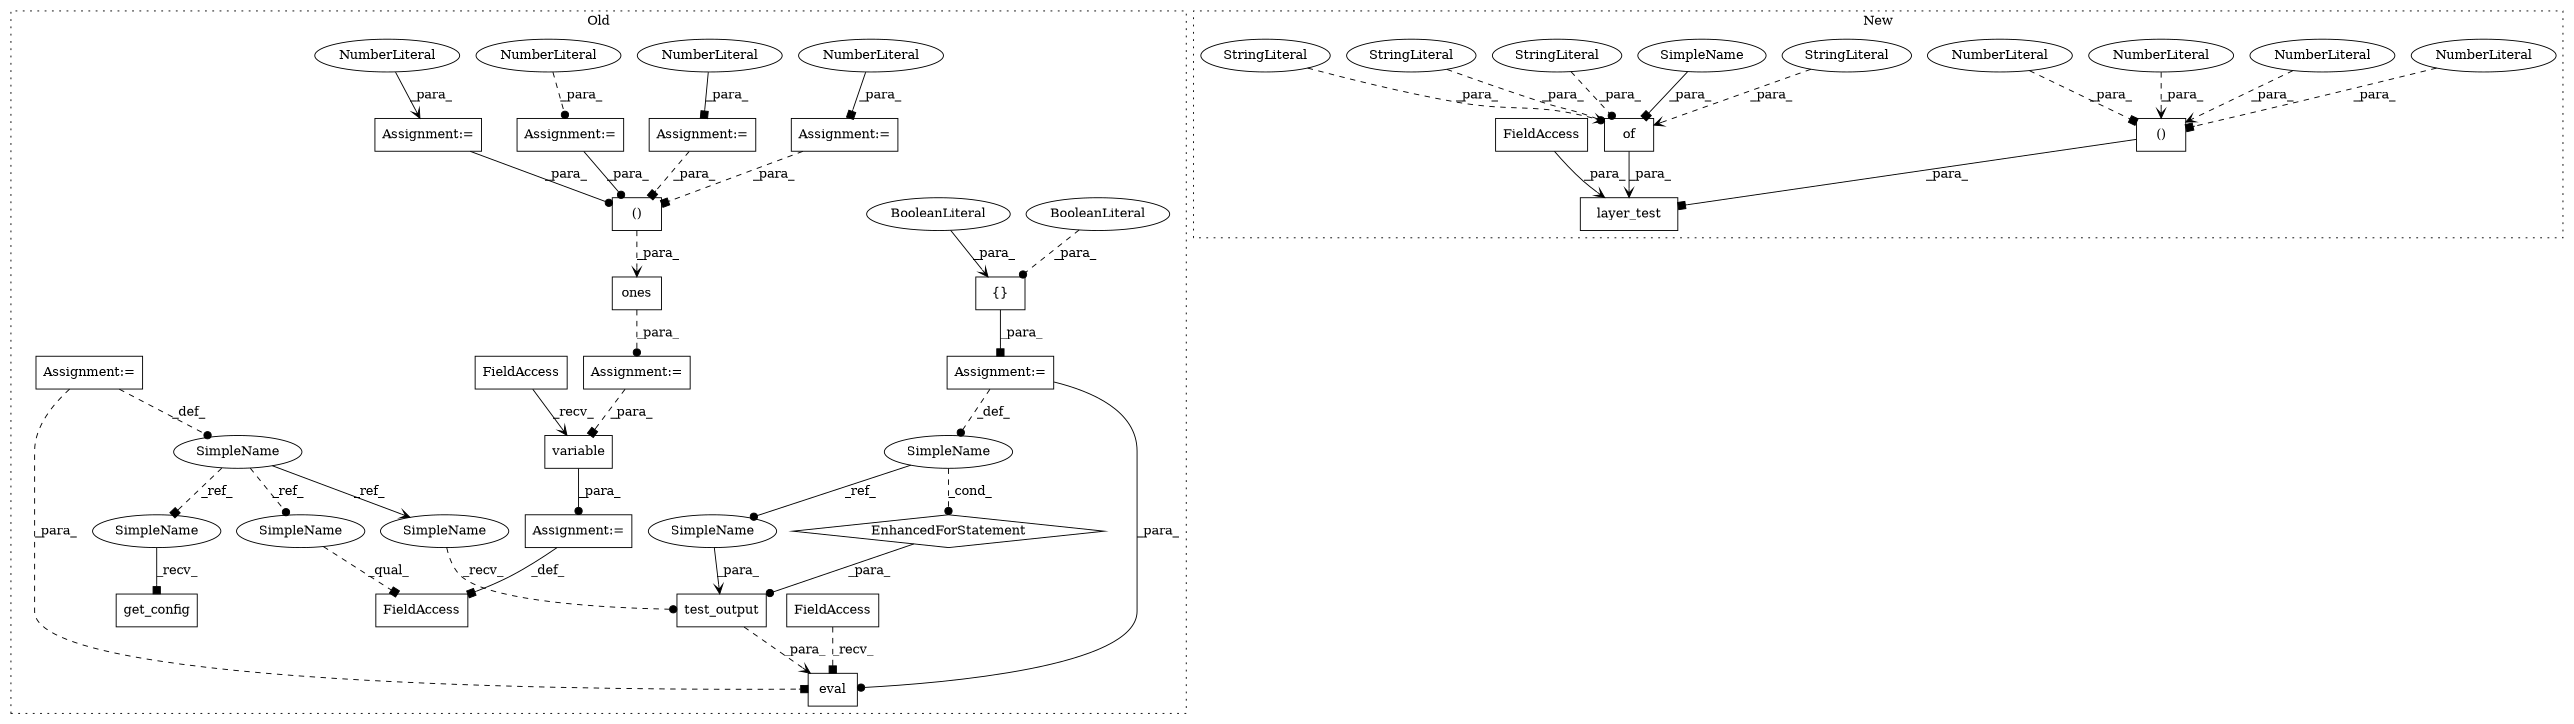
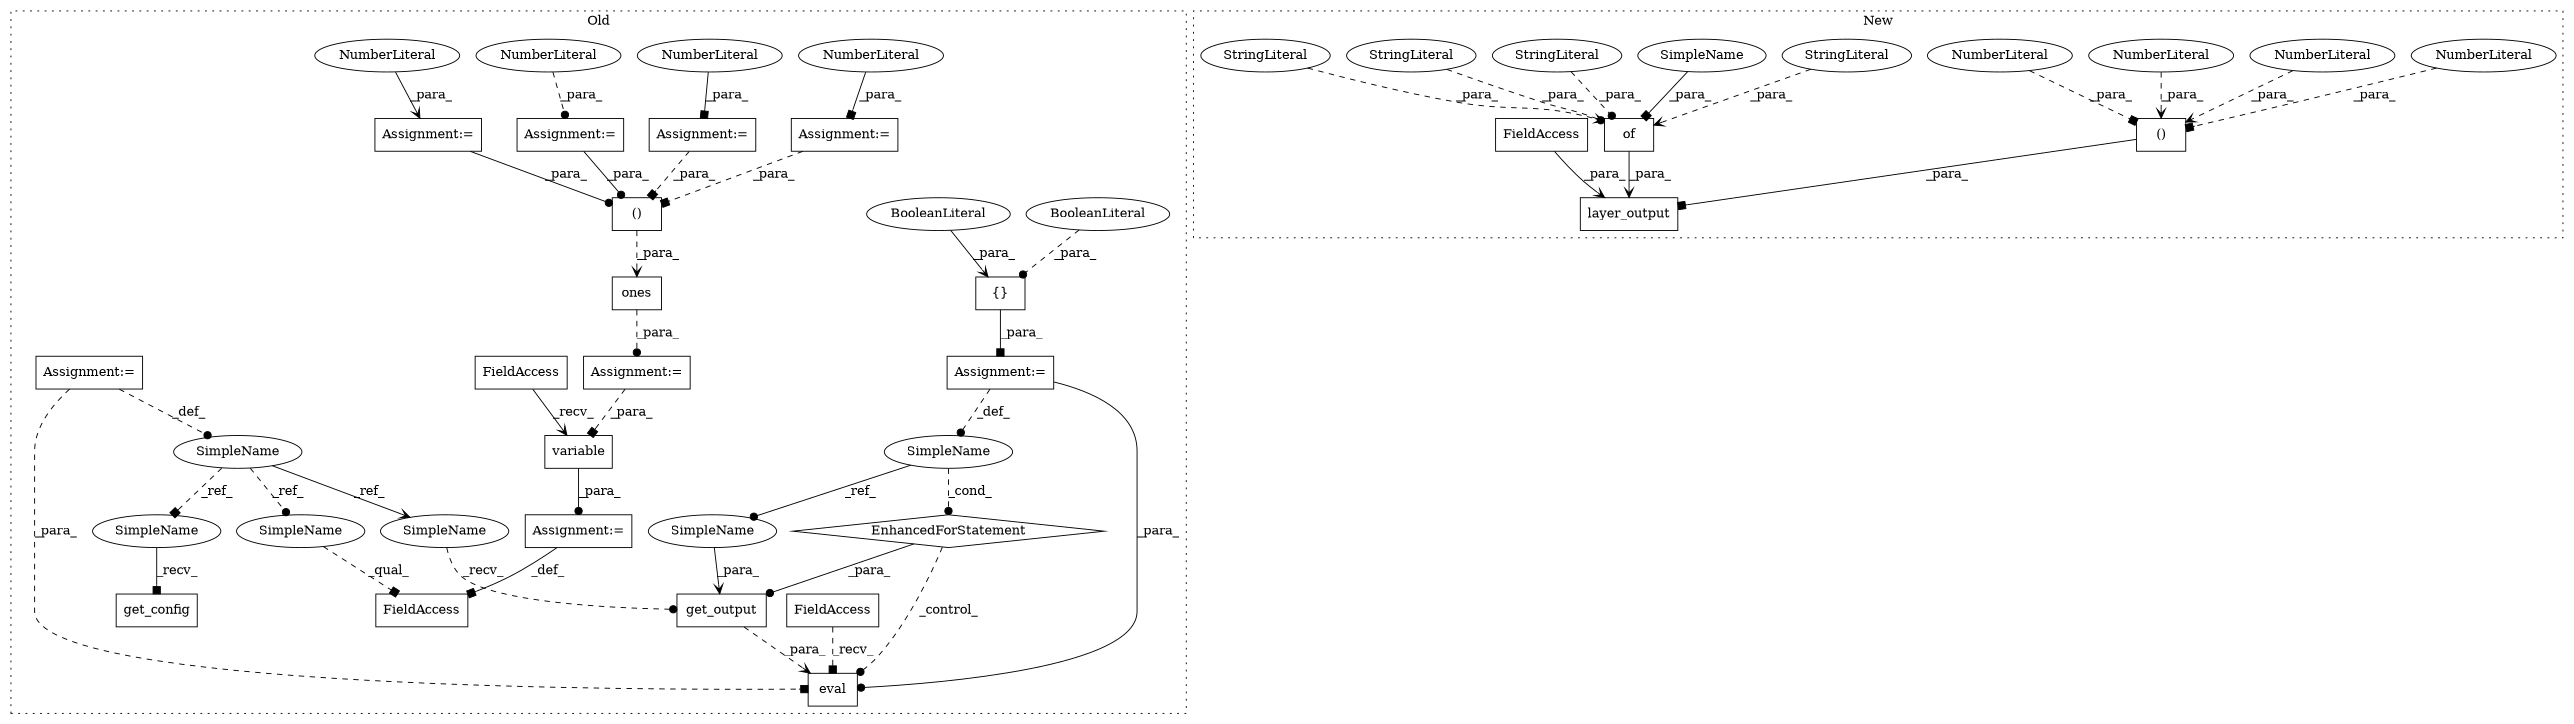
node "layer_test": label "layer_test" -> "layer_output"
node "test_output": label "test_output" -> "get_output"
edge "EnhancedForStatement" -> "eval": added, label "_control_"
